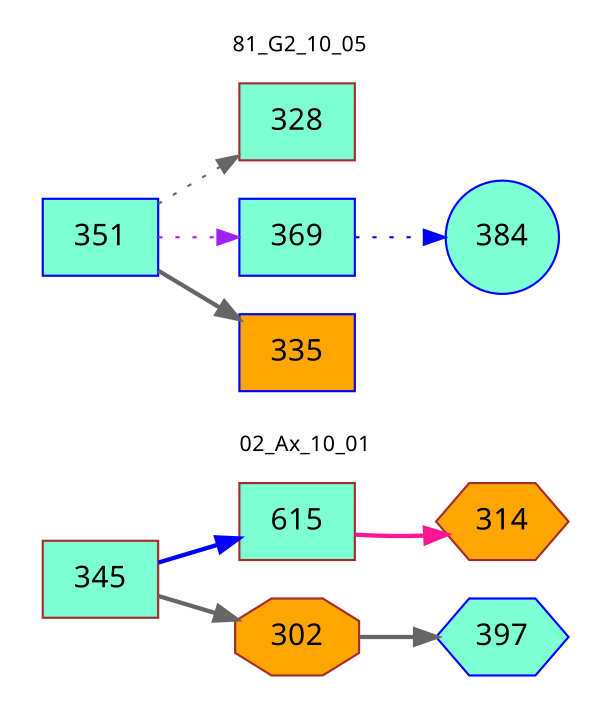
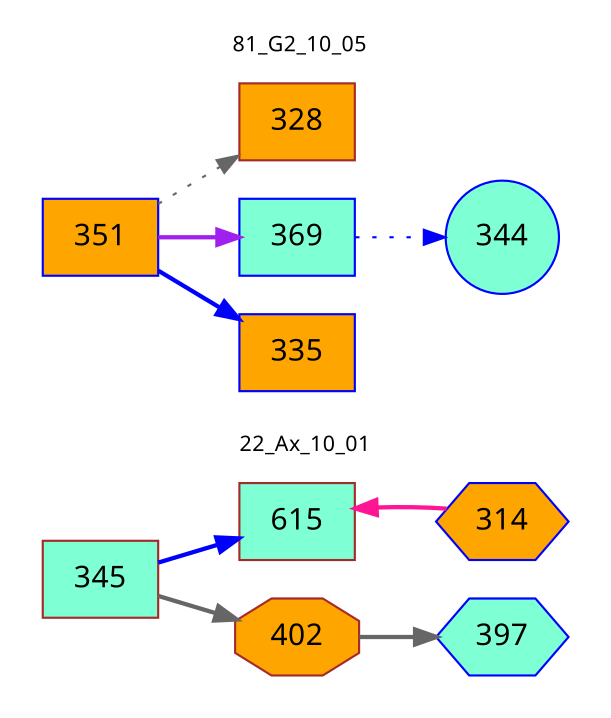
node "328": fillcolor aquamarine -> orange
node "351": fillcolor aquamarine -> orange
edge "351" -> "369": style dotted -> bold
node "384": label "384" -> "344"
edge "351" -> "335": color gray40 -> blue
cluster "02_Ax_10_01": label "02_Ax_10_01" -> "22_Ax_10_01"
node "314": color brown -> blue
edge "615" -> "314": reversed
node "302": label "302" -> "402"
